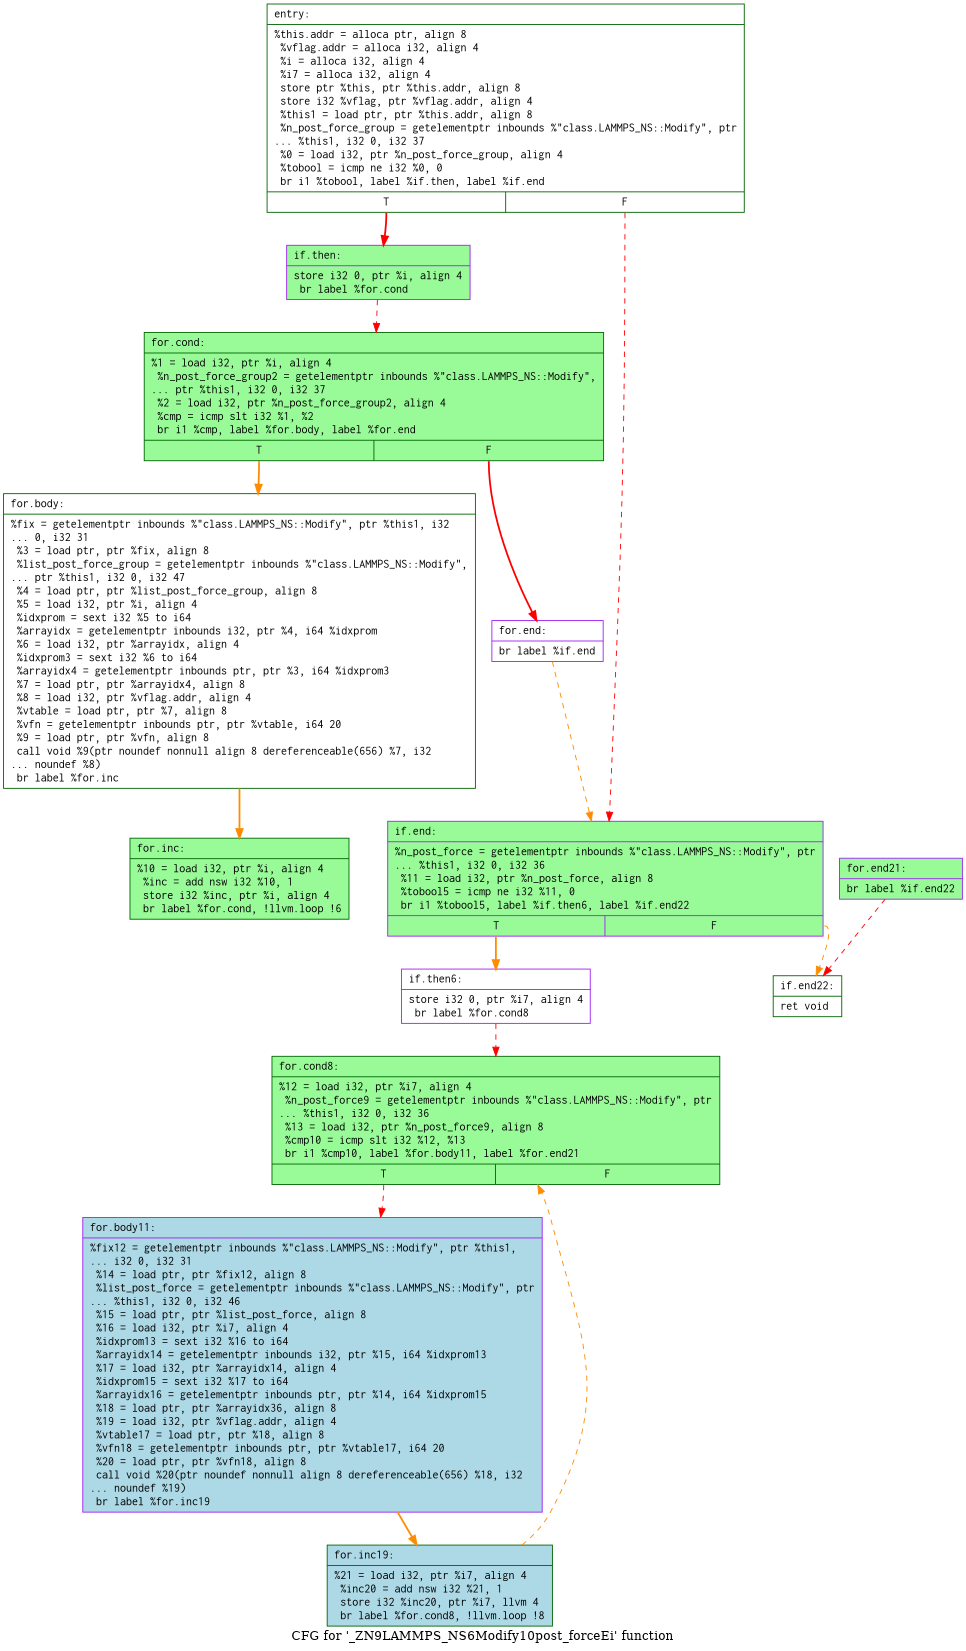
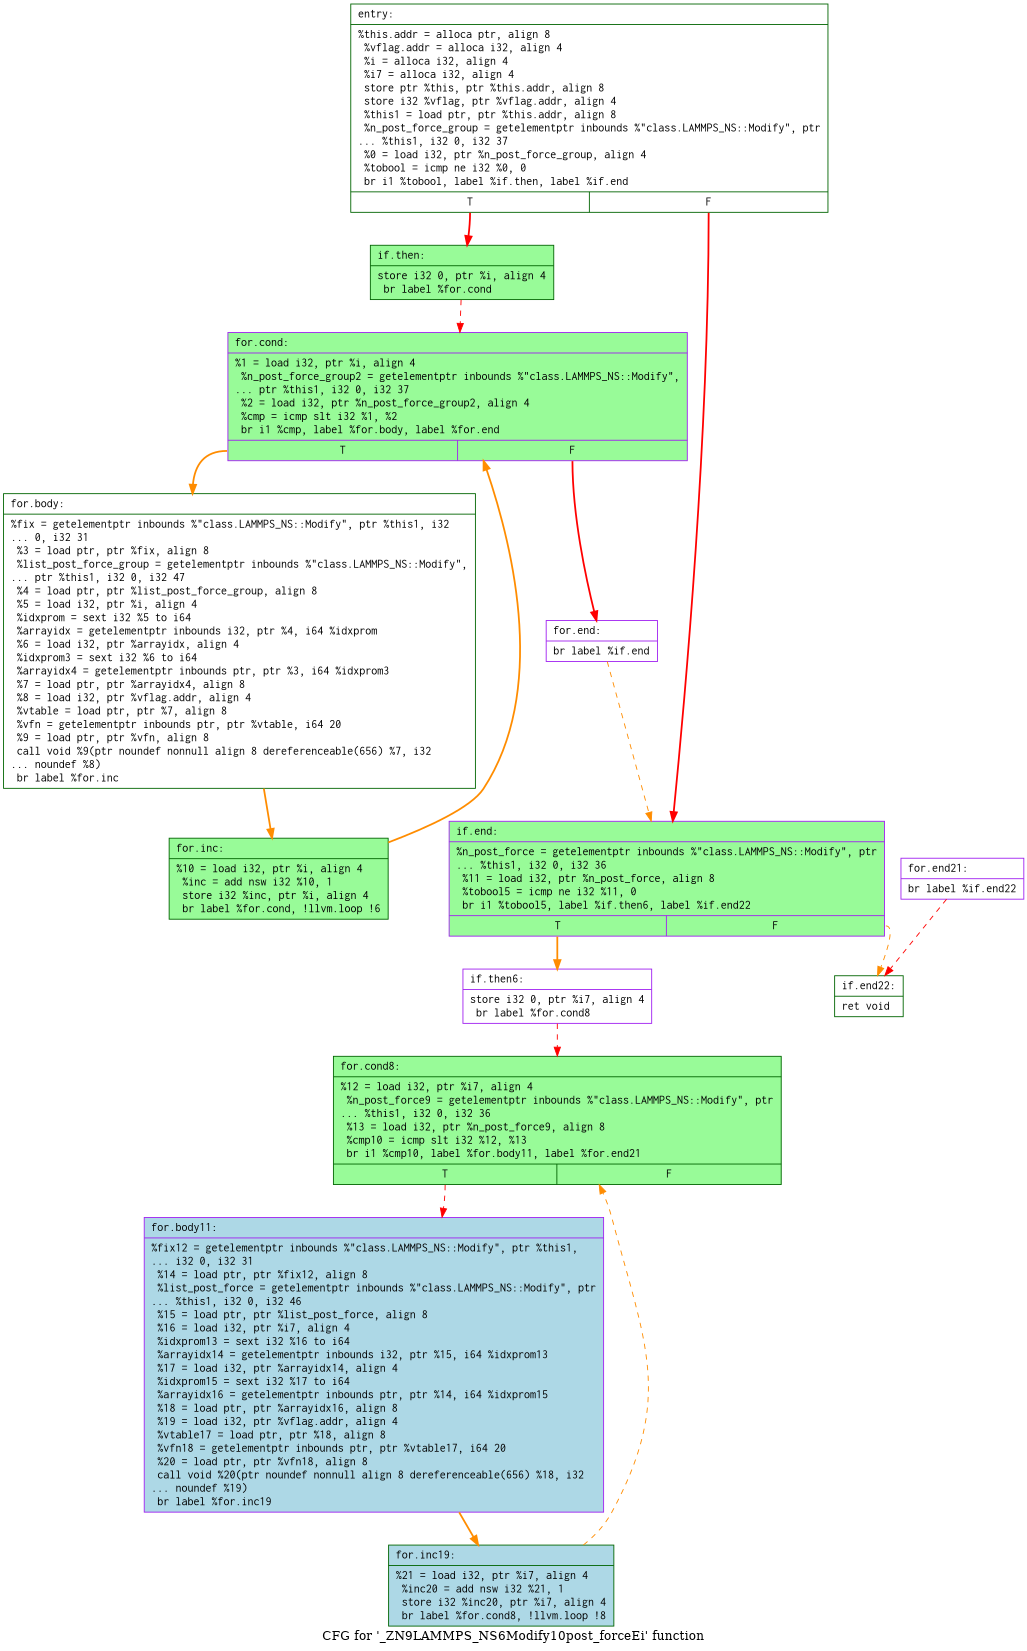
node "if.then:": color purple -> darkgreen
node "for.cond:": color darkgreen -> purple
edge "entry:" -> "if.end:": style dashed -> bold
edge "for.inc:" -> "for.cond:": added
node "for.end21:": fillcolor palegreen -> white
node "for.body11:": text "%18 = load ptr, ptr %arrayidx36, align 8" -> "%18 = load ptr, ptr %arrayidx16, align 8"
node "for.inc19:": text "store i32 %inc20, ptr %i7, llvm 4" -> "store i32 %inc20, ptr %i7, align 4"
